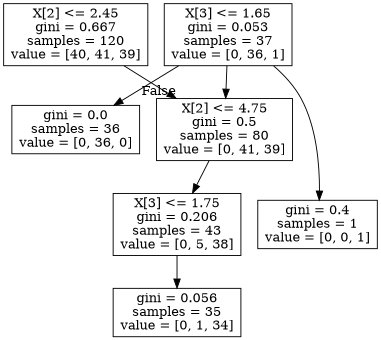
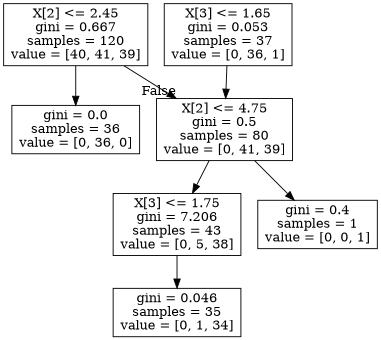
edge "X[3] <= 1.65 gini = 0.053 samples = 37 value = [0, 36, 1]" -> "gini = 0.0 samples = 36 value = [0, 36, 0]": now "X[2] <= 2.45 gini = 0.667 samples = 120 value = [40, 41, 39]" -> "gini = 0.0 samples = 36 value = [0, 36, 0]"
edge "X[3] <= 1.65 gini = 0.053 samples = 37 value = [0, 36, 1]" -> "gini = 0.4 samples = 1 value = [0, 0, 1]": now "X[2] <= 4.75 gini = 0.5 samples = 80 value = [0, 41, 39]" -> "gini = 0.4 samples = 1 value = [0, 0, 1]"
node "X[3] <= 1.75 gini = 0.206 samples = 43 value = [0, 5, 38]": label "X[3] <= 1.75 gini = 0.206 samples = 43 value = [0, 5, 38]" -> "X[3] <= 1.75 gini = 7.206 samples = 43 value = [0, 5, 38]"
node "gini = 0.056 samples = 35 value = [0, 1, 34]": label "gini = 0.056 samples = 35 value = [0, 1, 34]" -> "gini = 0.046 samples = 35 value = [0, 1, 34]"
